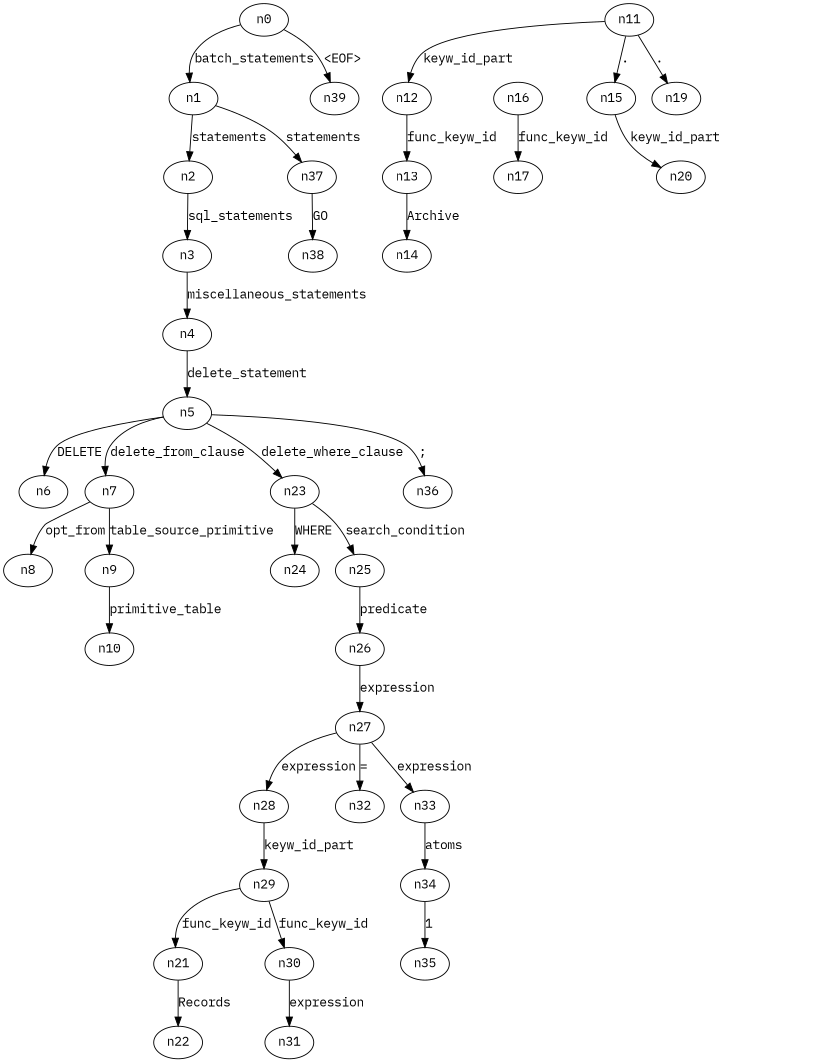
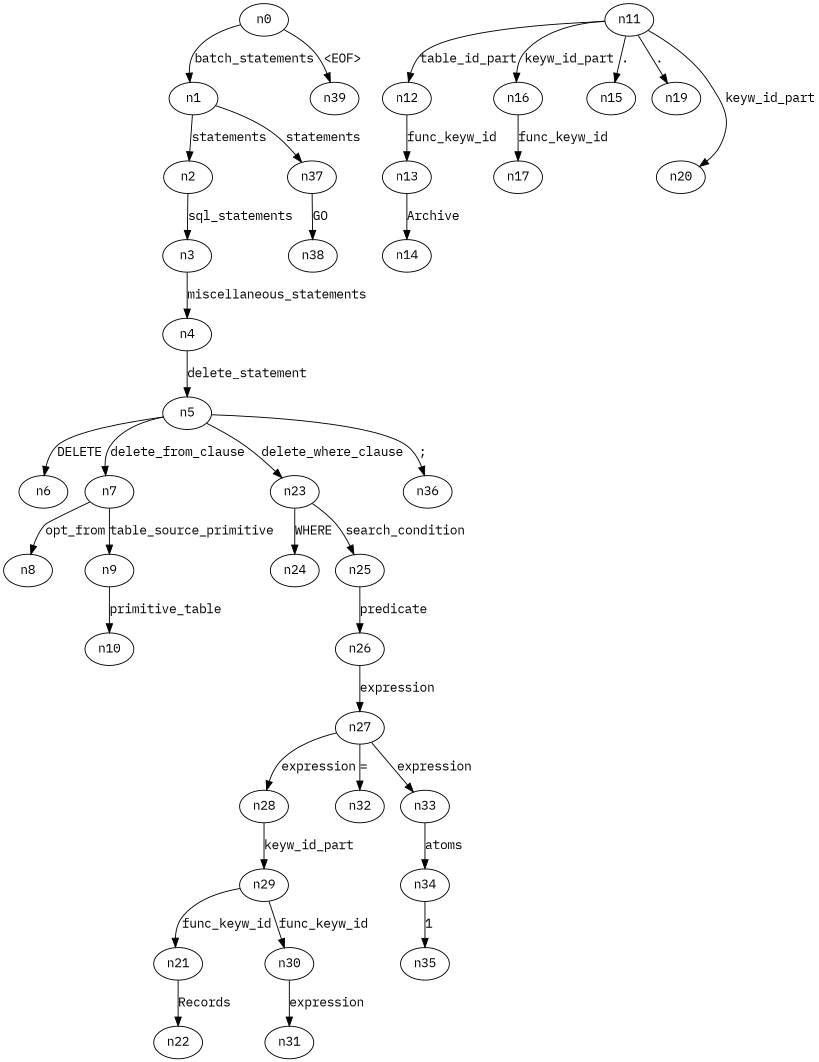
edge "n11" -> "n16": added, label "keyw_id_part"
edge "n11" -> "n12": label "keyw_id_part" -> "table_id_part"
edge "n15" -> "n20": now "n11" -> "n20"
